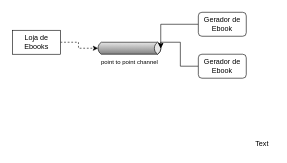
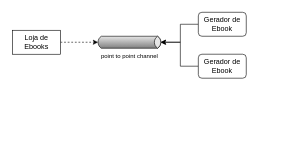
node "point to point channel": moved (129, 48) -> (129, 42)
node "Text": removed
